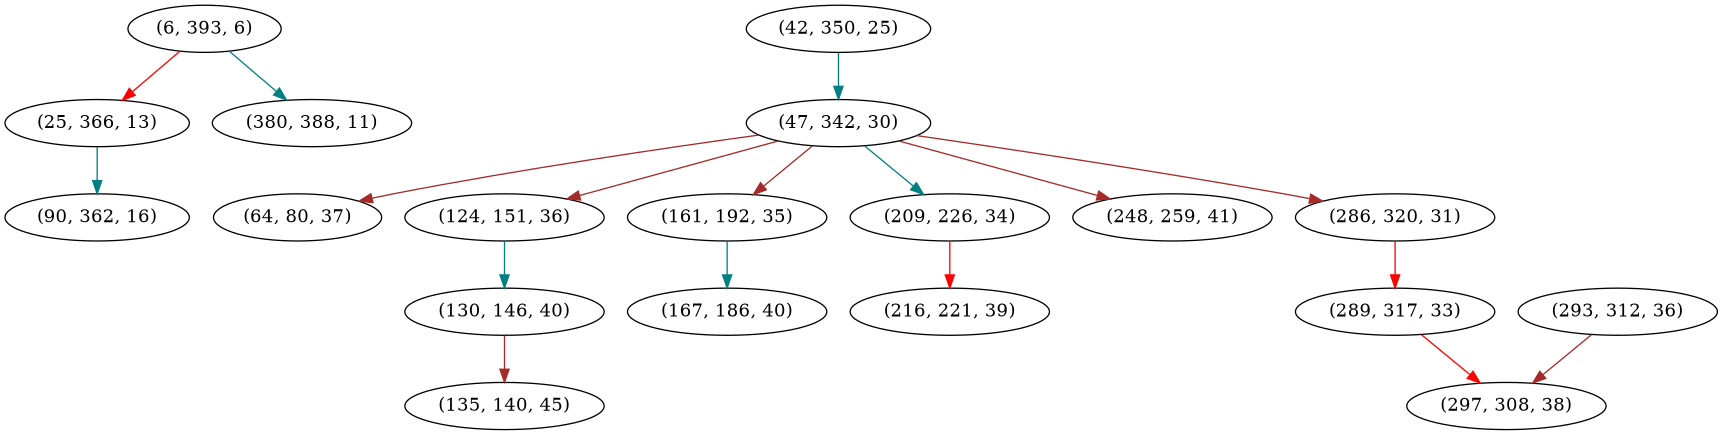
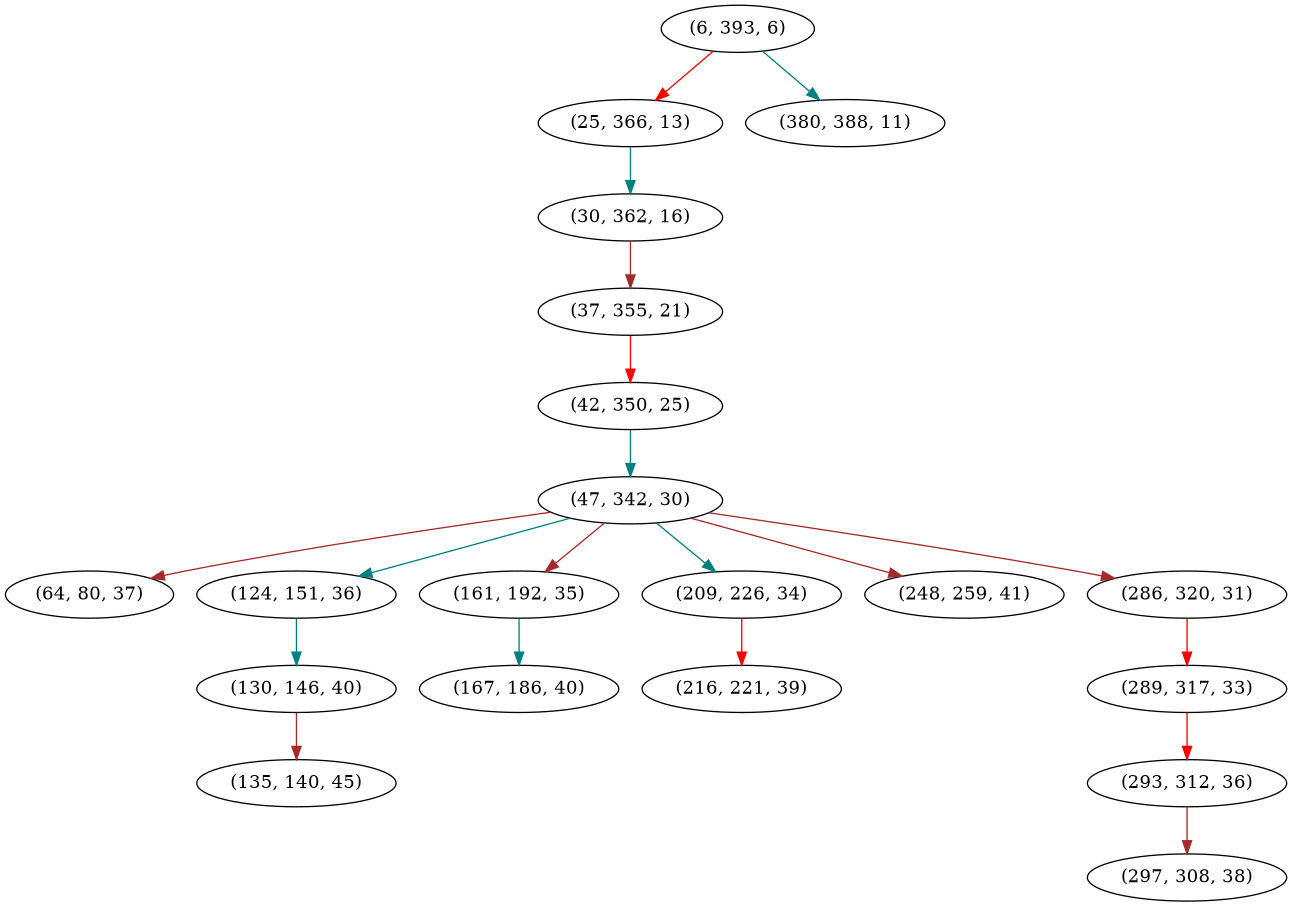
edge "(47, 342, 30)" -> "(124, 151, 36)": color brown -> teal
node "(90, 362, 16)": label "(90, 362, 16)" -> "(30, 362, 16)"
node "(37, 355, 21)": added
edge "(289, 317, 33)" -> "(297, 308, 38)": now "(289, 317, 33)" -> "(293, 312, 36)"
